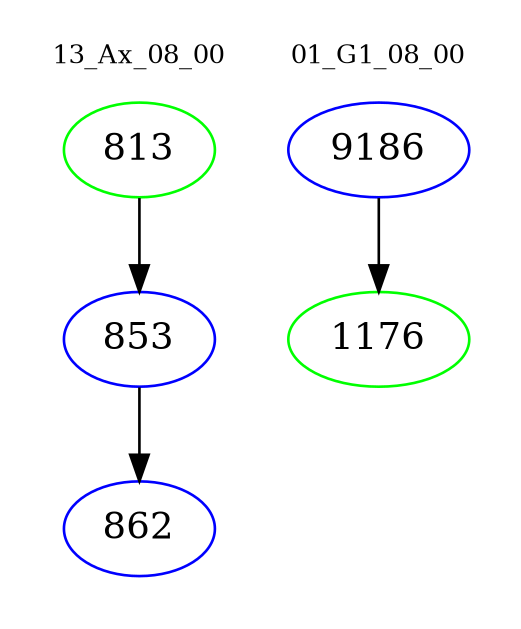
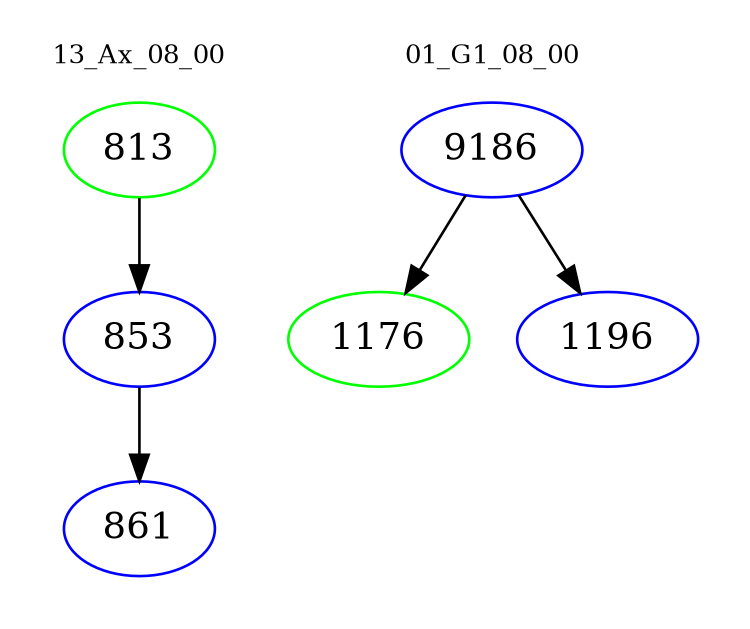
node "1196": added
node "862": label "862" -> "861"
